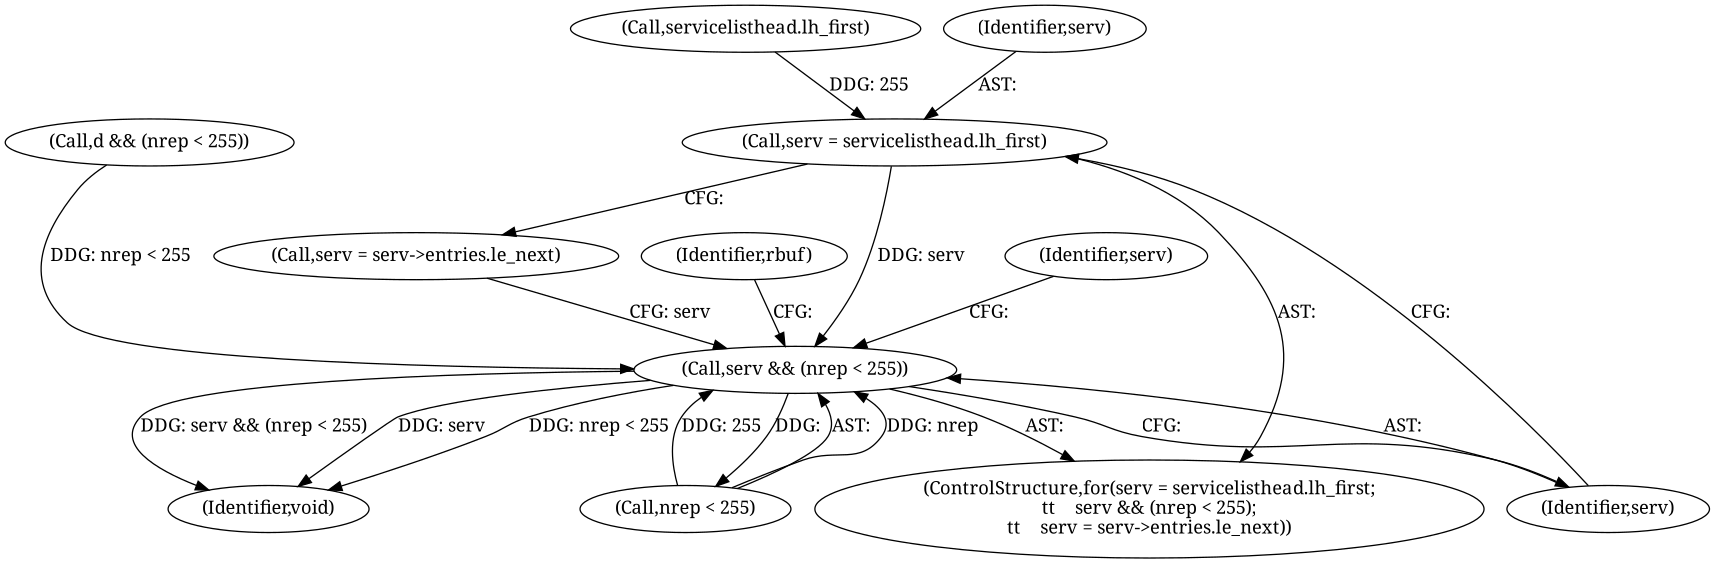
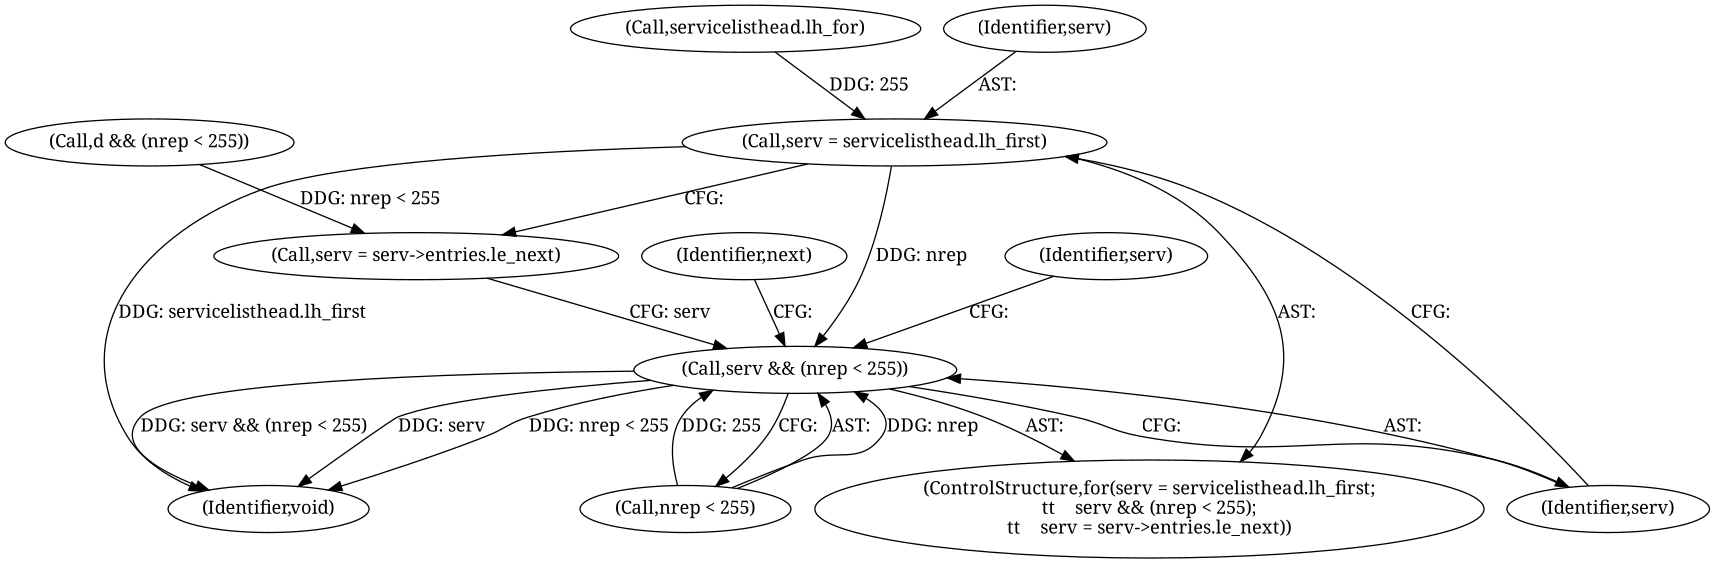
node "(Call,servicelisthead.lh_first)": label "(Call,servicelisthead.lh_first)" -> "(Call,servicelisthead.lh_for)"
edge "(Call,serv = servicelisthead.lh_first)" -> "(Identifier,void)": added, label "DDG: servicelisthead.lh_first"
node "(Identifier,rbuf)": label "(Identifier,rbuf)" -> "(Identifier,next)"
edge "(Call,serv = servicelisthead.lh_first)" -> "(Call,serv && (nrep < 255))": label "DDG: serv" -> "DDG: nrep"
edge "(Call,d && (nrep < 255))" -> "(Call,serv && (nrep < 255))": now "(Call,d && (nrep < 255))" -> "(Call,serv = serv->entries.le_next)"
edge "(Call,serv && (nrep < 255))" -> "(Call,nrep < 255)": label "DDG: " -> "CFG: "
